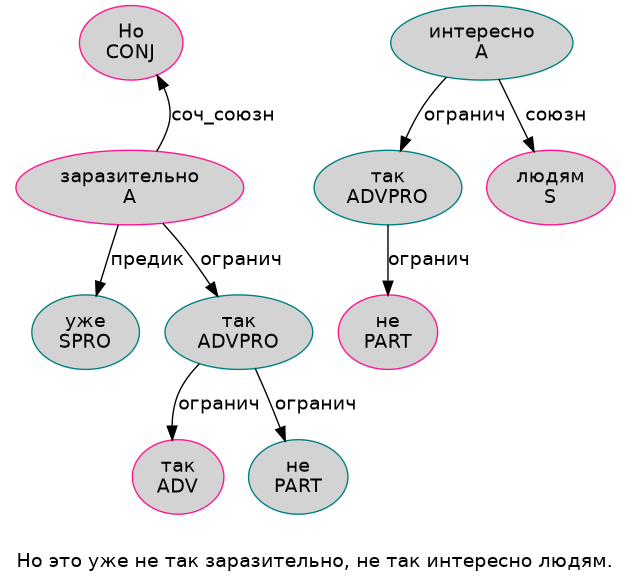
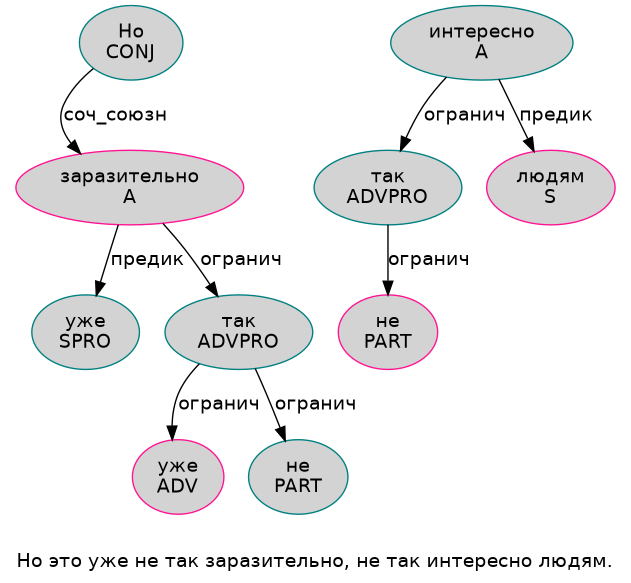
node "Но CONJ": color deeppink -> teal
edge "интересно A" -> "людям S": label "союзн" -> "предик"
edge "заразительно A" -> "Но CONJ": reversed
node "так ADV": label "так ADV" -> "уже ADV"
